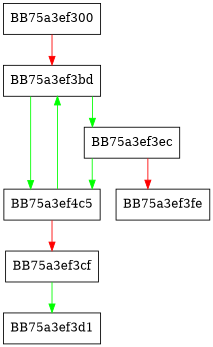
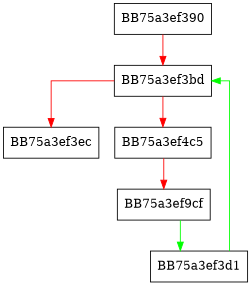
node "BB75a3ef300": label "BB75a3ef300" -> "BB75a3ef390"
edge "BB75a3ef3bd" -> "BB75a3ef3ec": color green -> red
edge "BB75a3ef3bd" -> "BB75a3ef4c5": color green -> red
edge "BB75a3ef4c5" -> "BB75a3ef3bd": now "BB75a3ef3d1" -> "BB75a3ef3bd"
edge "BB75a3ef3ec" -> "BB75a3ef4c5": removed
node "BB75a3ef3fe": removed
node "BB75a3ef3cf": label "BB75a3ef3cf" -> "BB75a3ef9cf"
